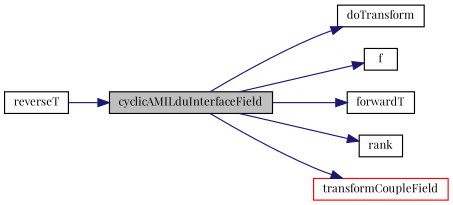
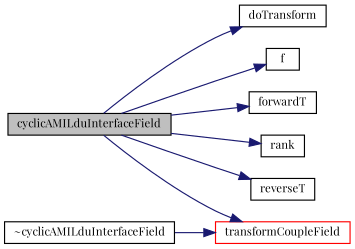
edge "reverseT" -> "cyclicAMILduInterfaceField": reversed
node "~cyclicAMILduInterfaceField": added
